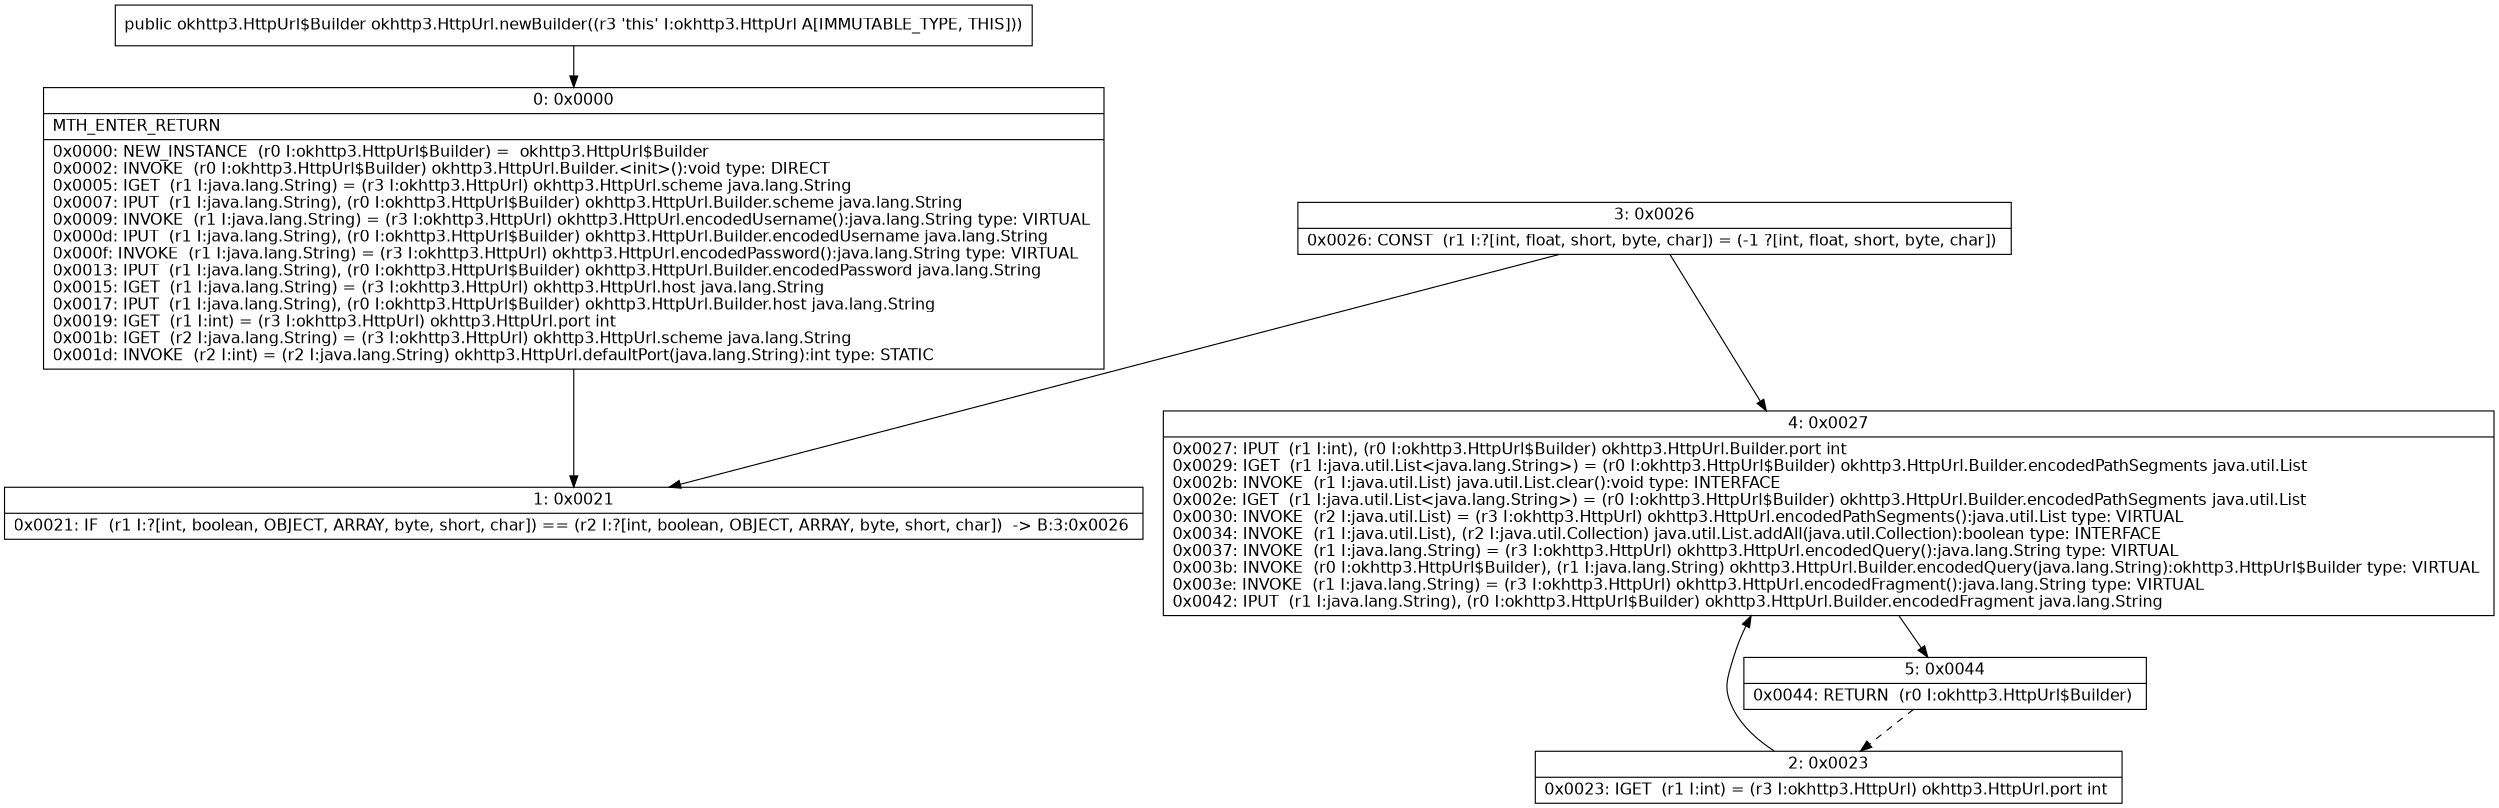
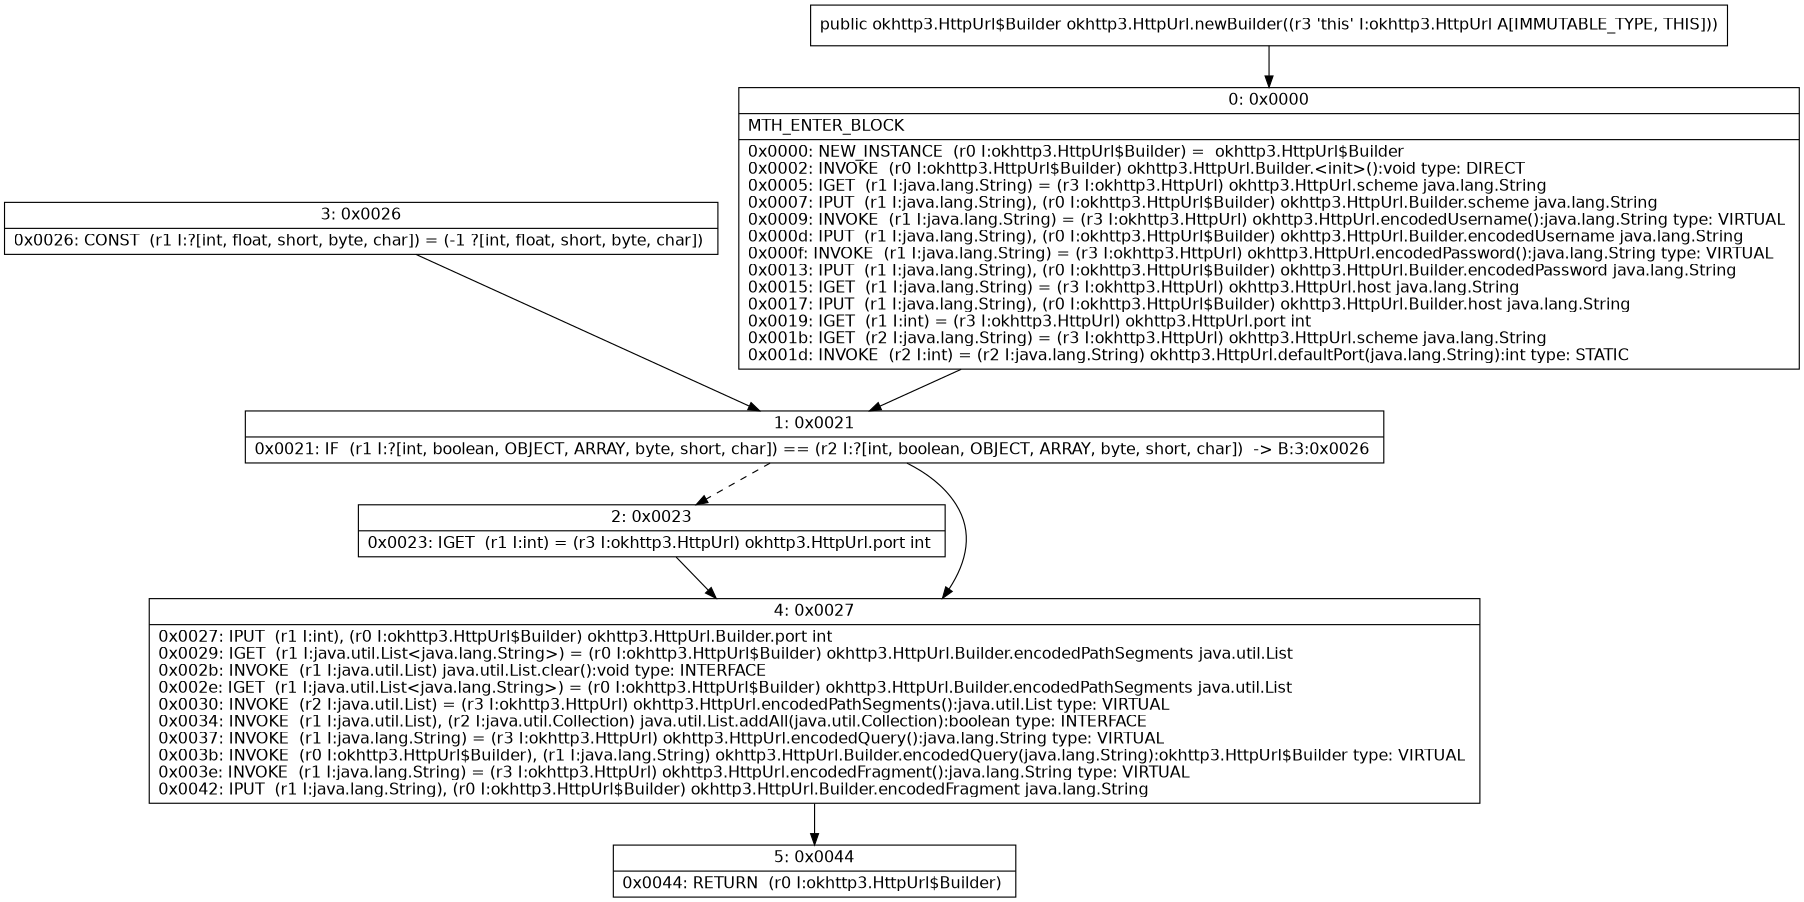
node "0: 0x0000": text "MTH_ENTER_RETURN" -> "MTH_ENTER_BLOCK"
edge "3: 0x0026" -> "4: 0x0027": now "1: 0x0021" -> "4: 0x0027"
edge "5: 0x0044" -> "2: 0x0023": now "1: 0x0021" -> "2: 0x0023"
